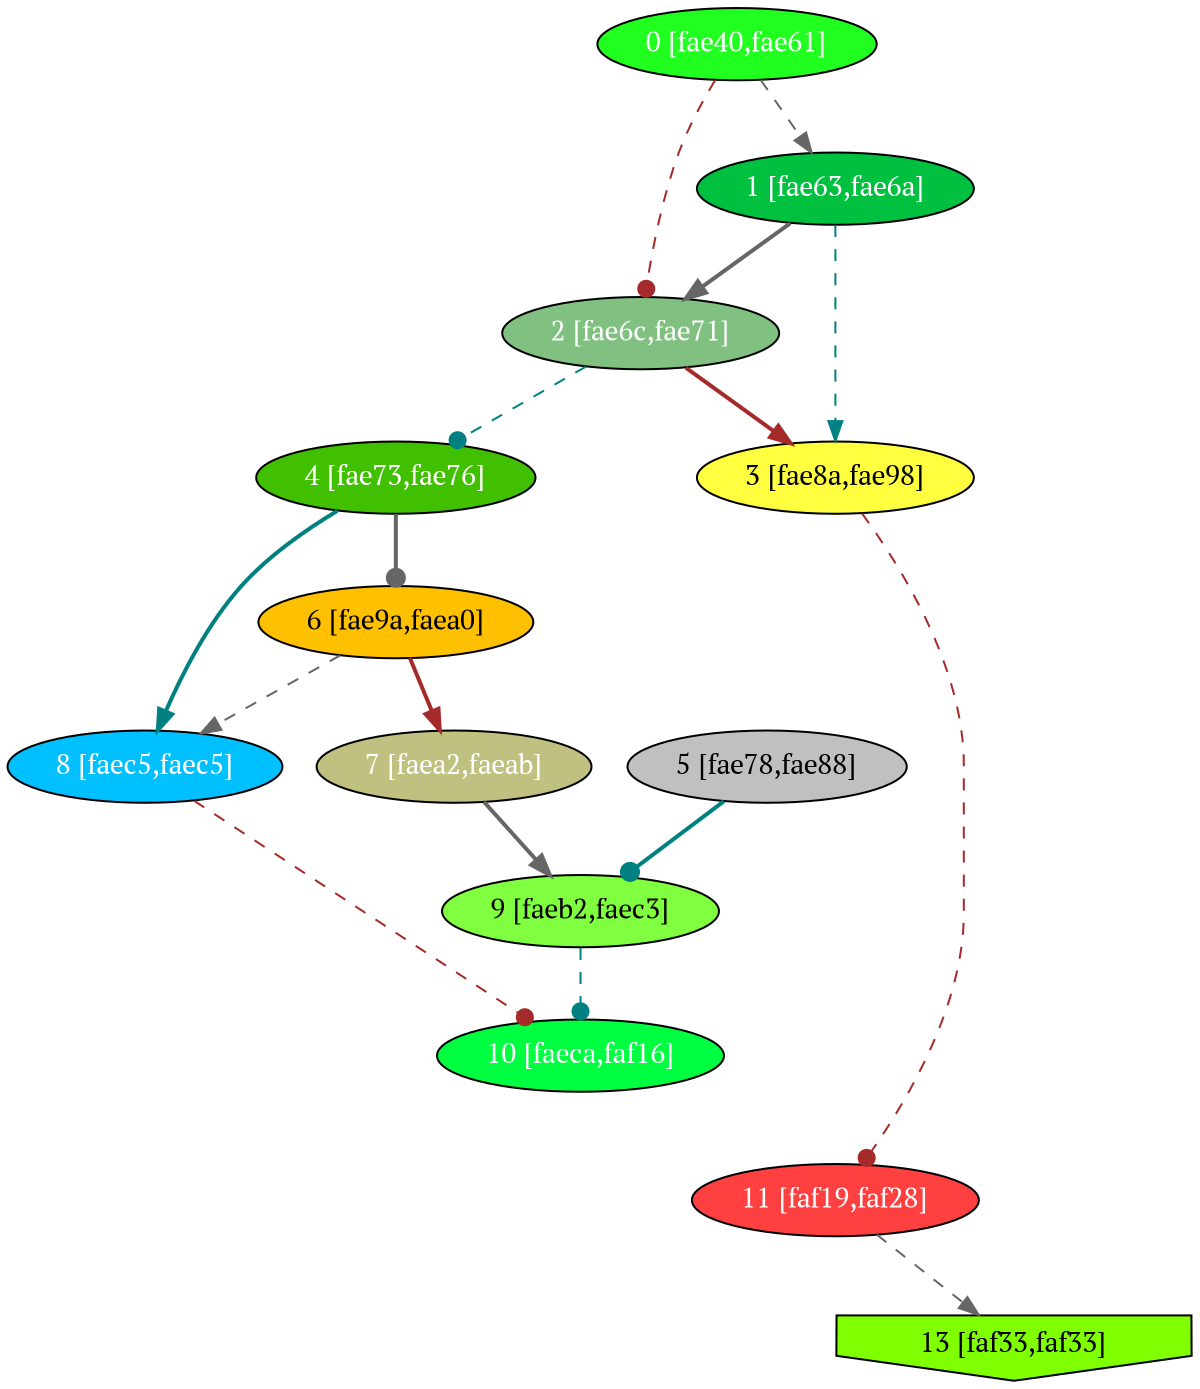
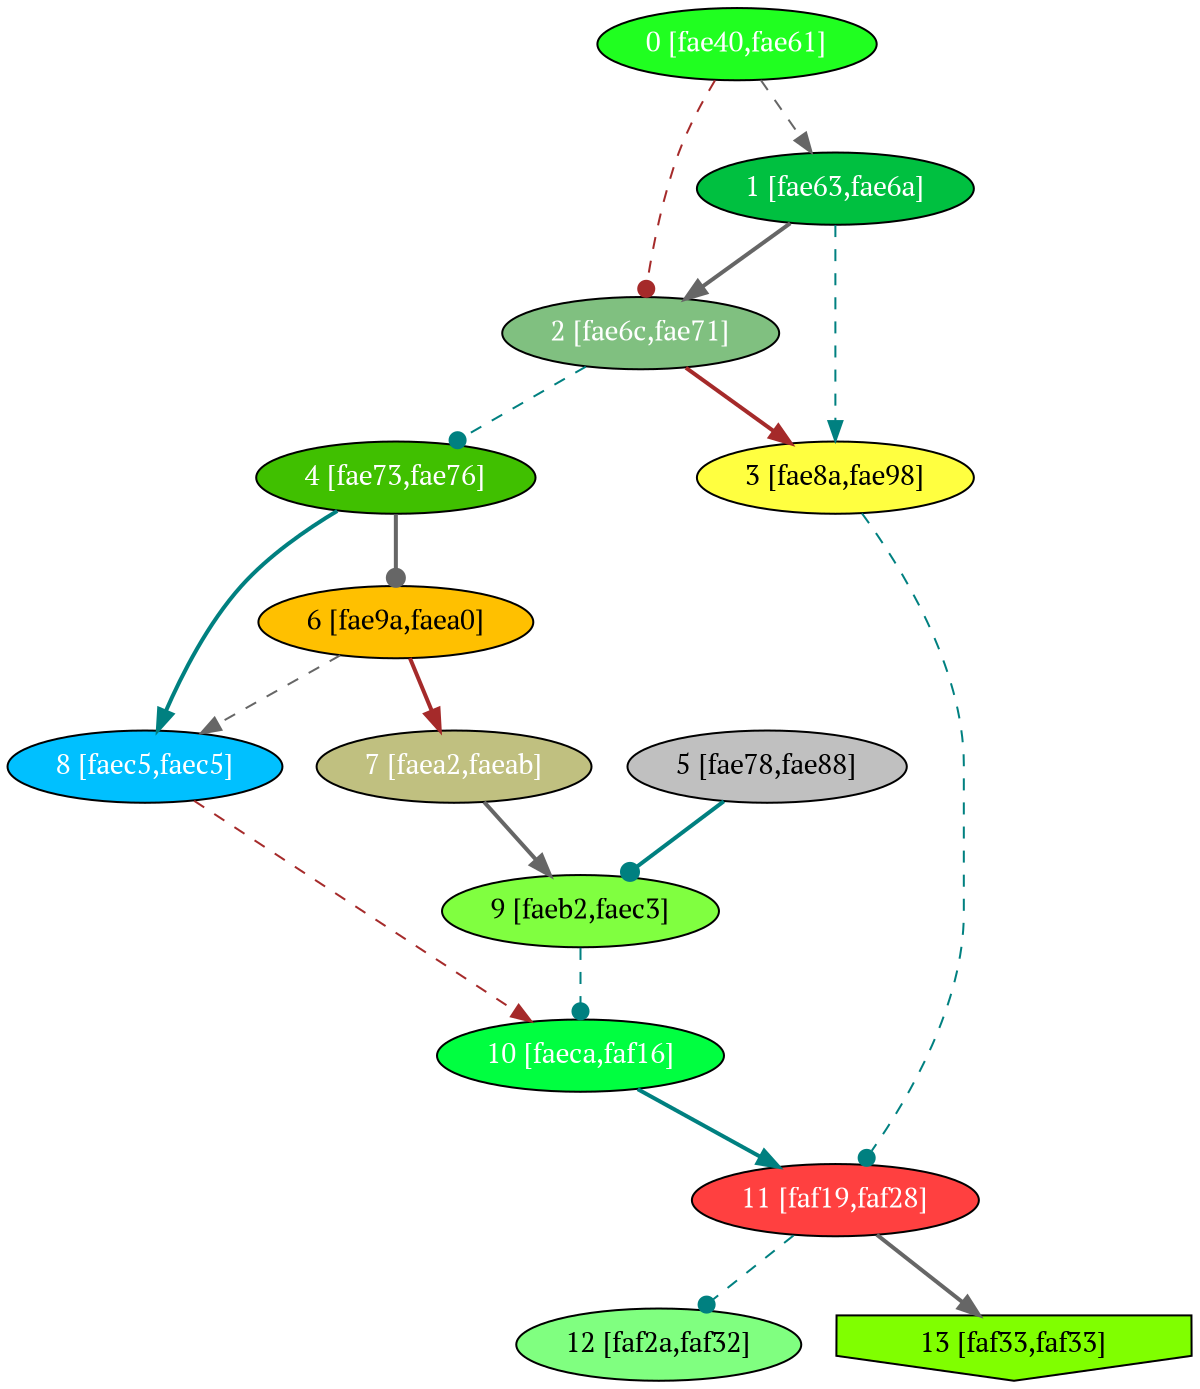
edge "3 [fae8a,fae98]" -> "11 [faf19,faf28]": color brown -> teal
edge "8 [faec5,faec5]" -> "10 [faeca,faf16]": arrowhead dot -> normal
edge "10 [faeca,faf16]" -> "11 [faf19,faf28]": added
edge "11 [faf19,faf28]" -> "13 [faf33,faf33]": style dashed -> bold
node "12 [faf2a,faf32]": added
